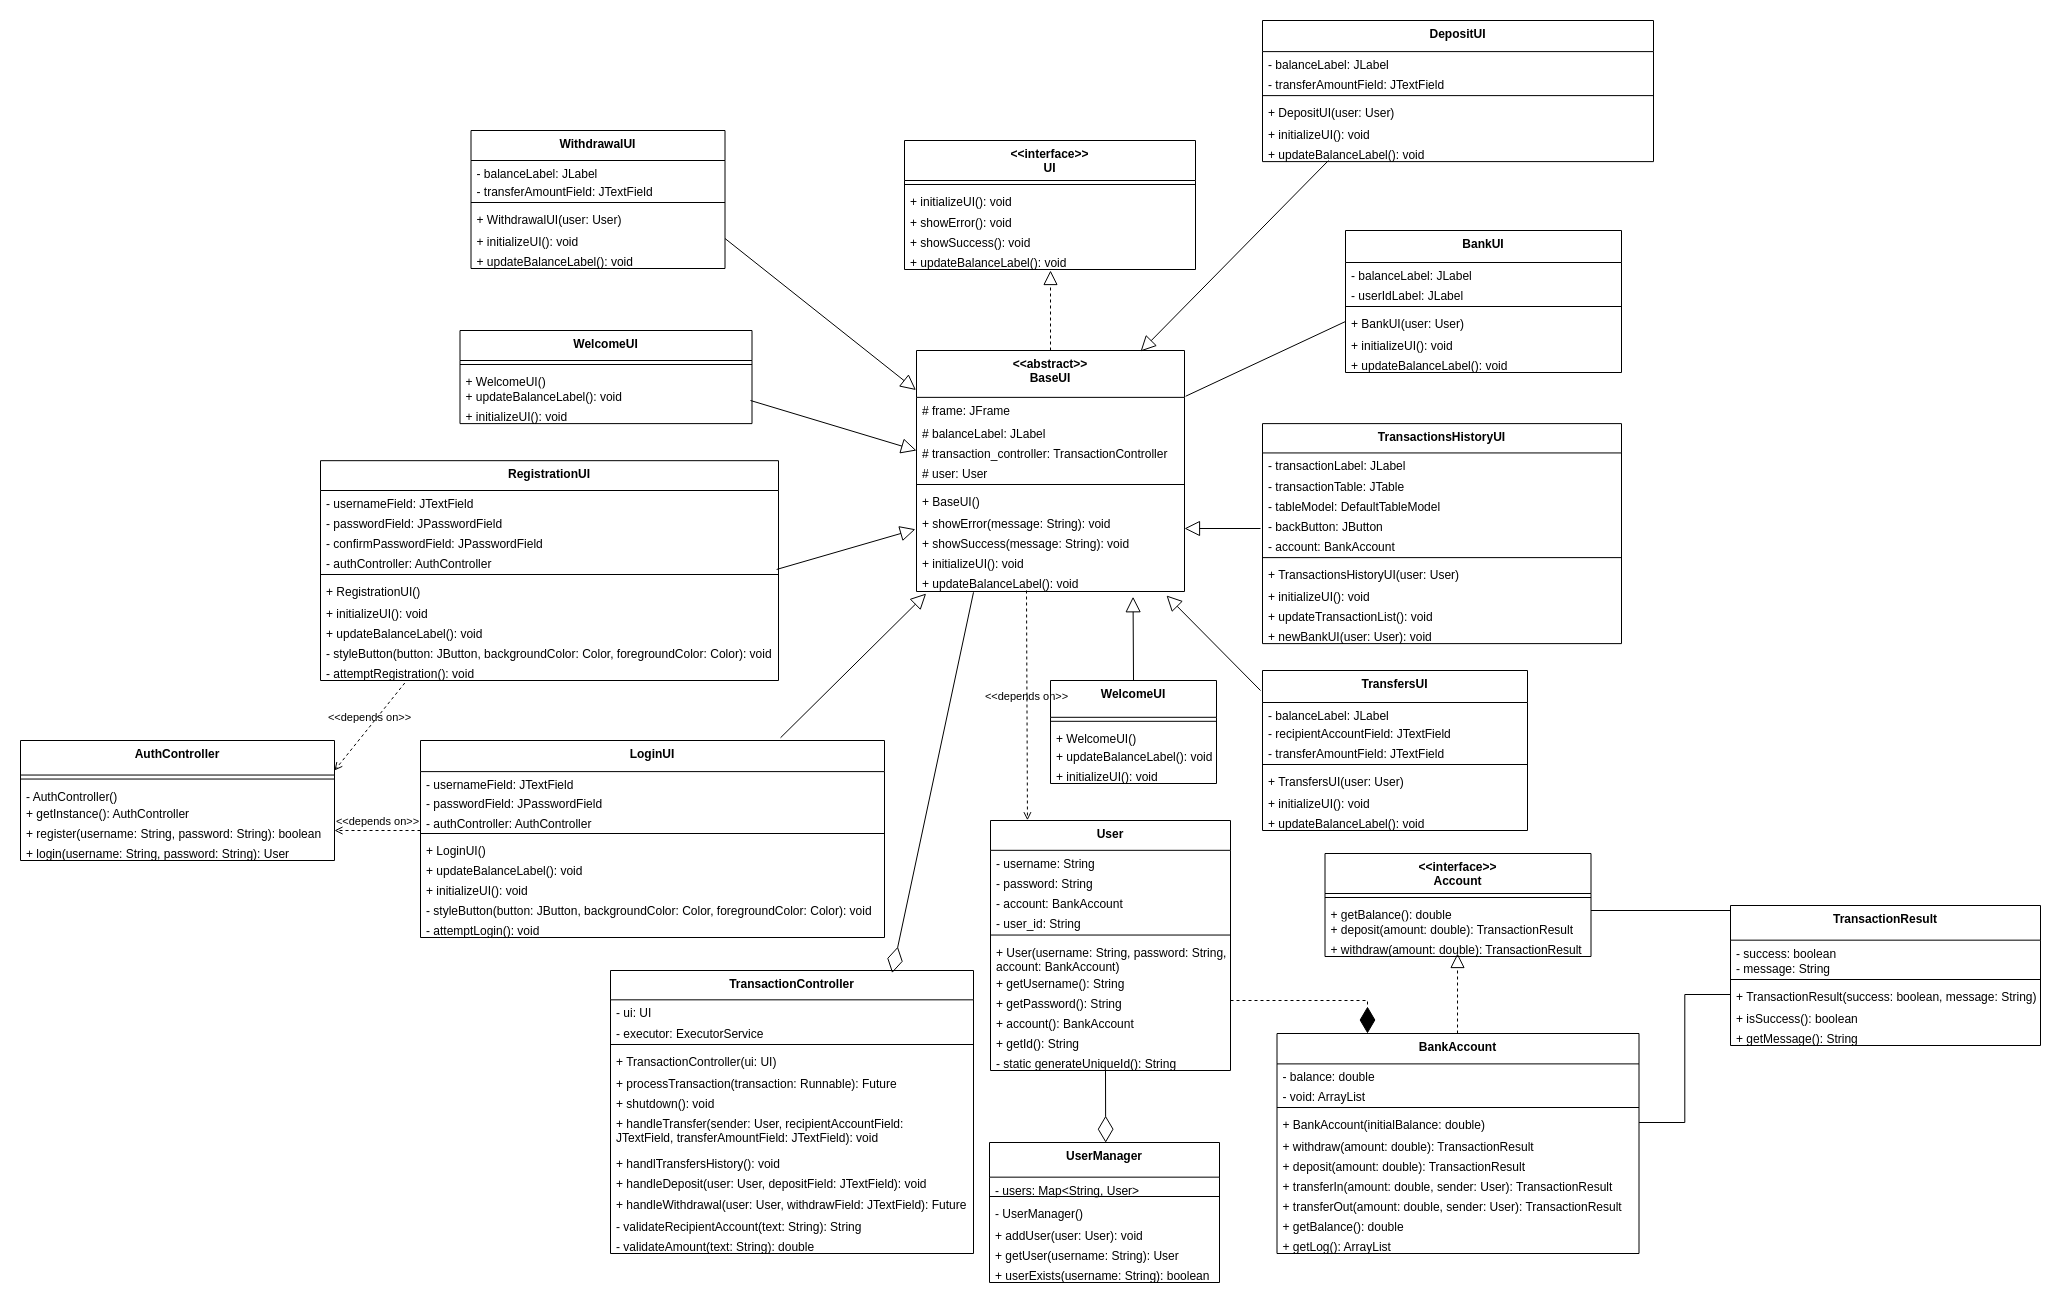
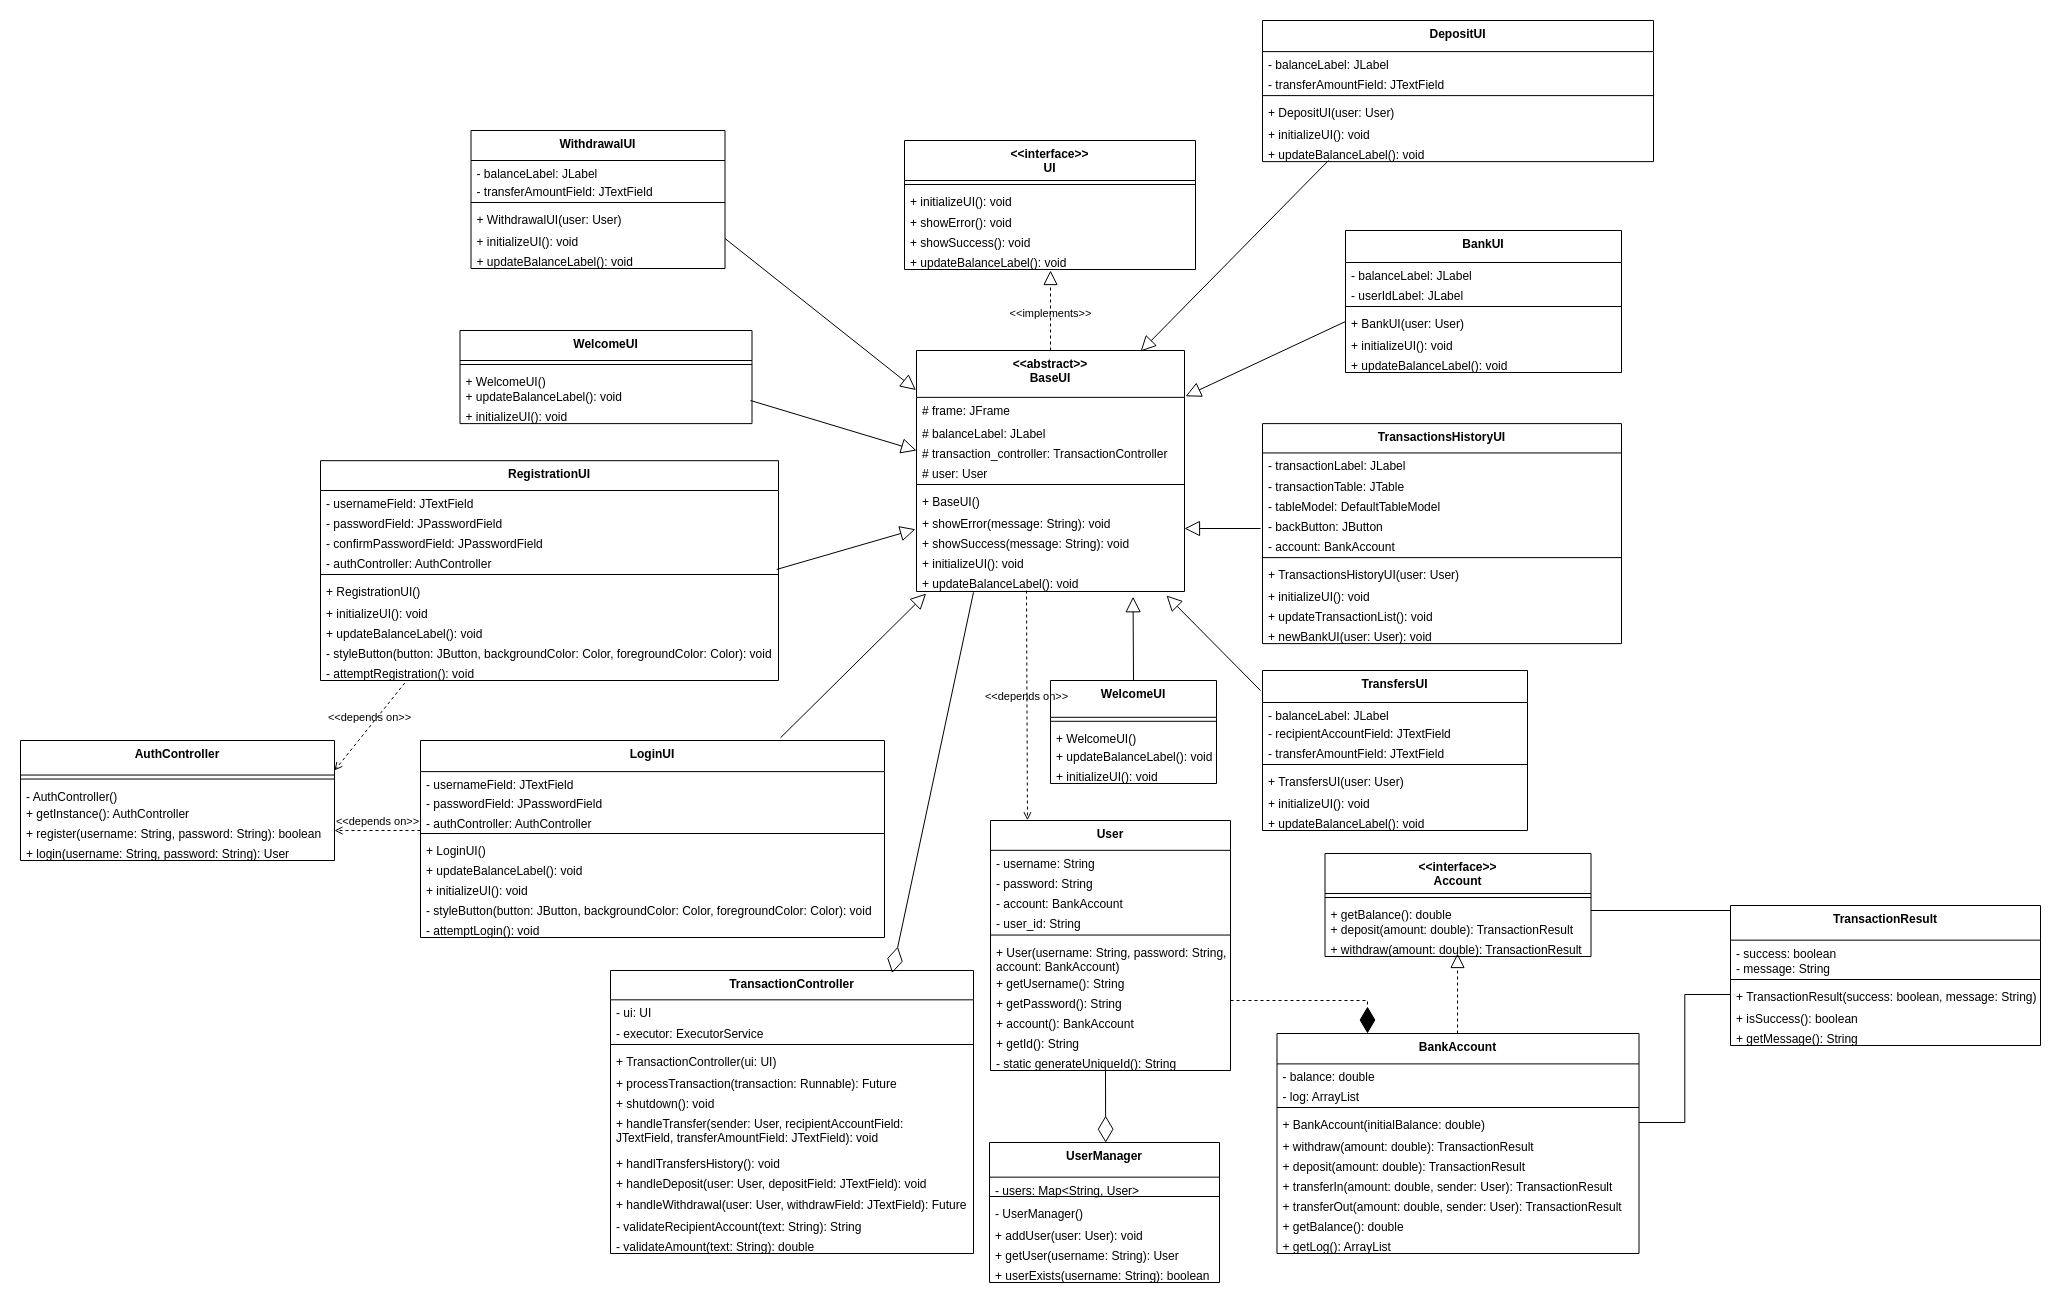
node "<<implements>>": added
edge "+ BankUI(user: User)" -- "# frame: JFrame": arrowhead none -> block
node "- void: ArrayList": label "- void: ArrayList" -> "- log: ArrayList"
